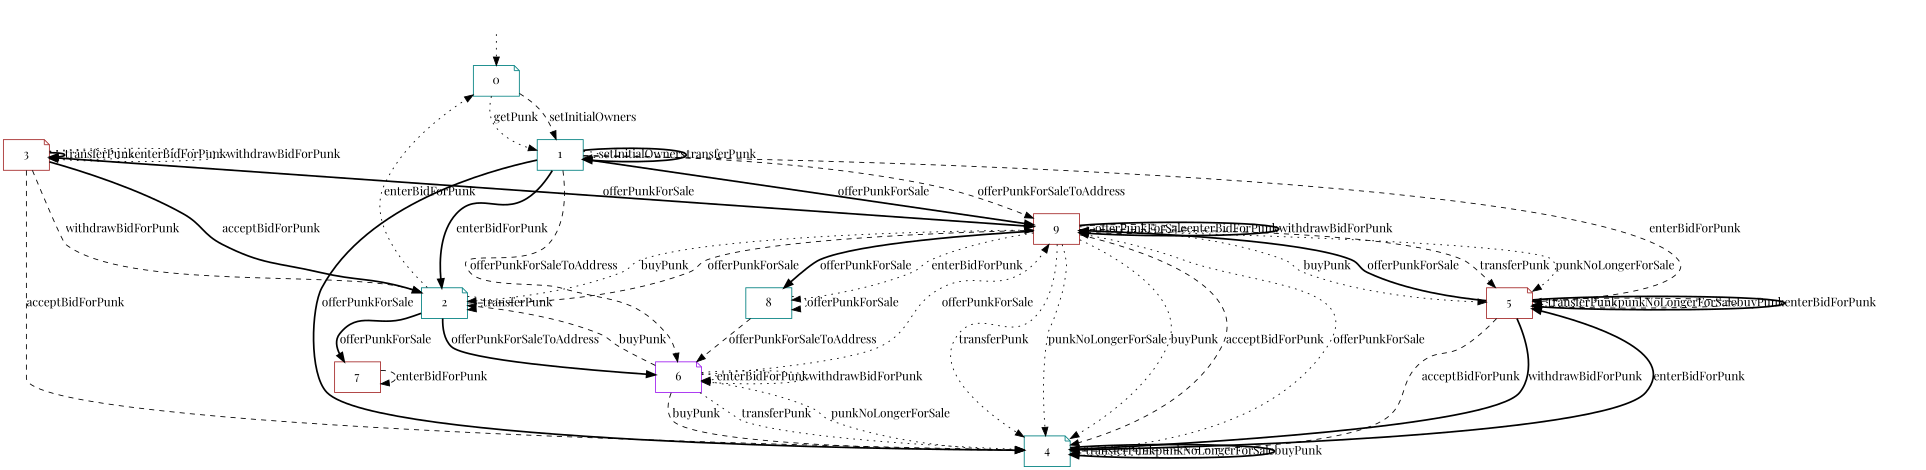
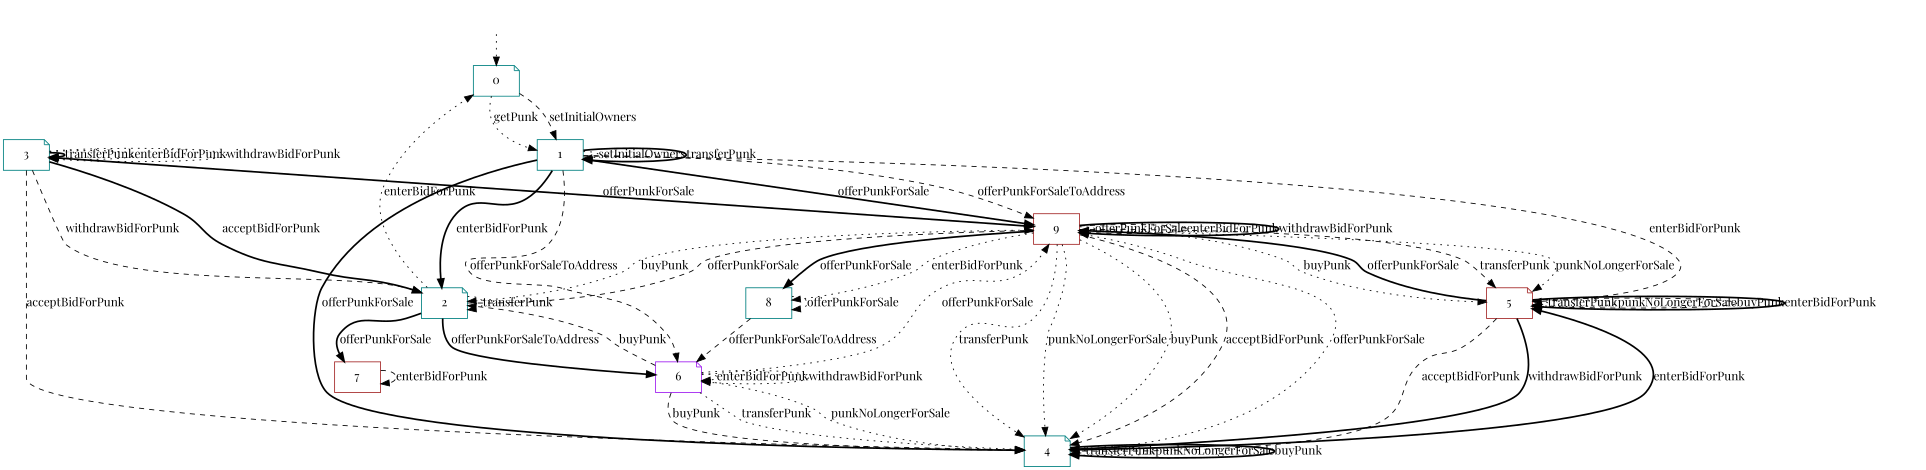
node "3": color brown -> teal
